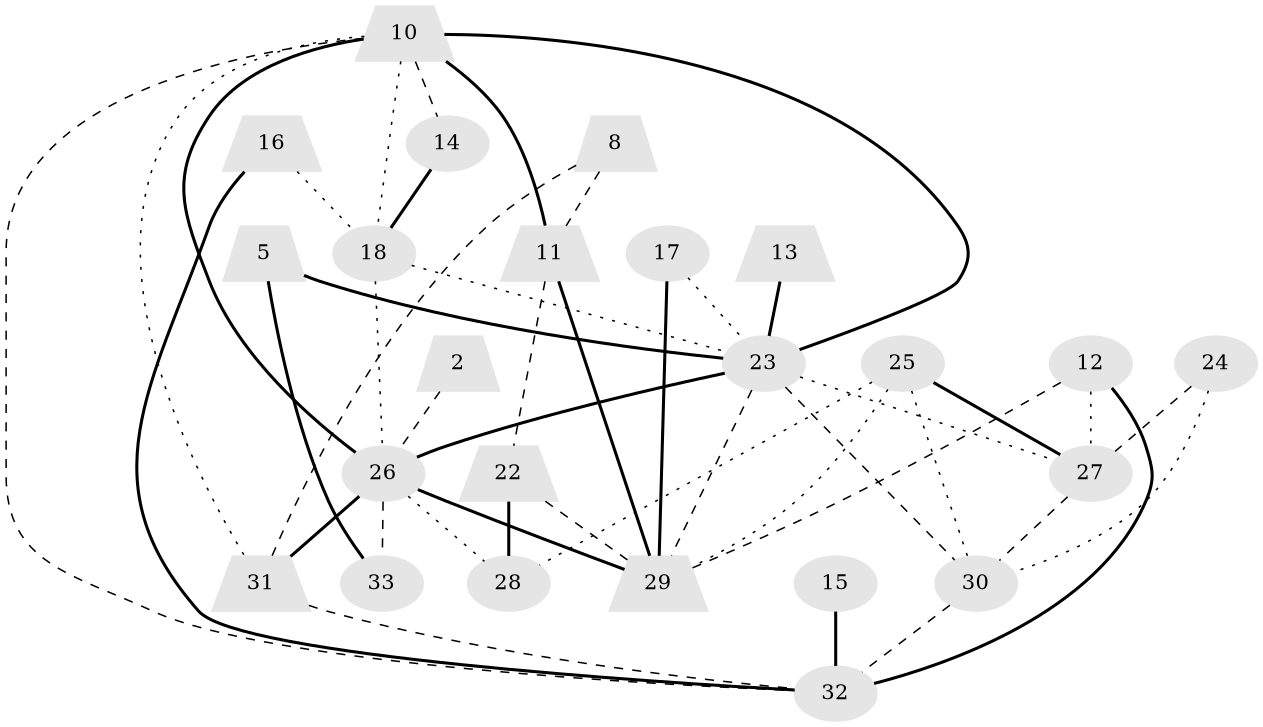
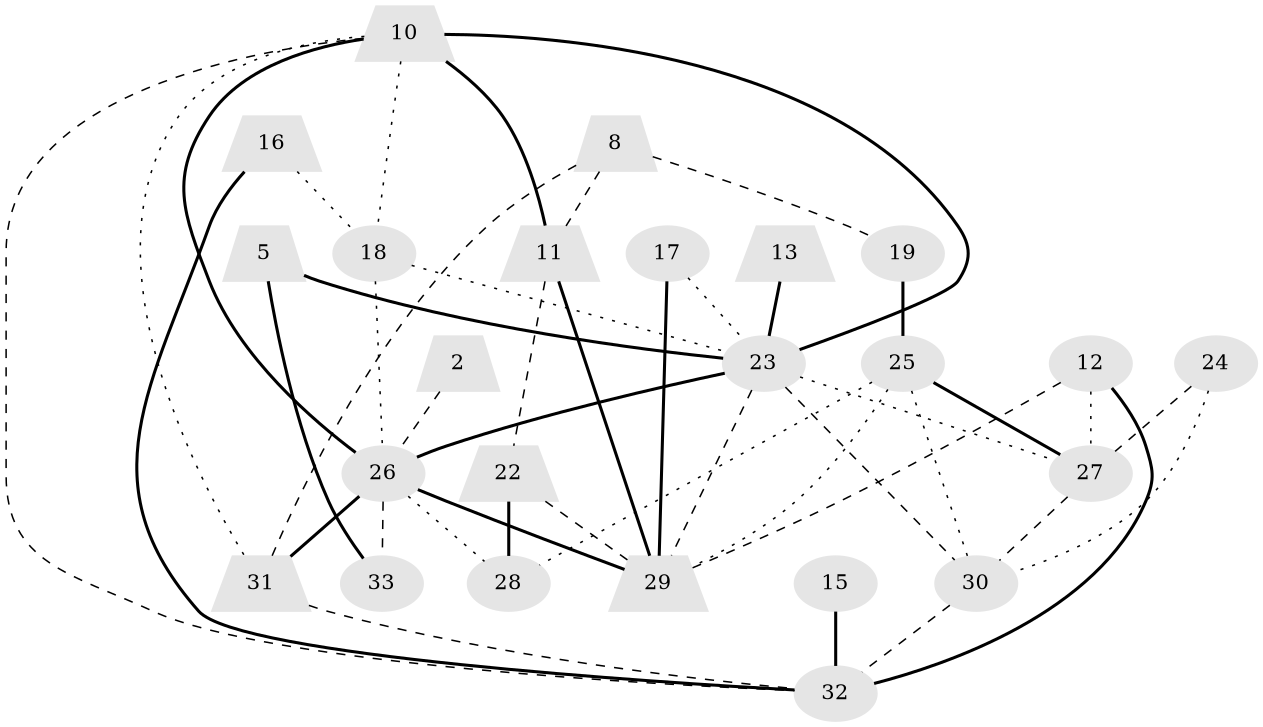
node "14": removed
node "19": added
